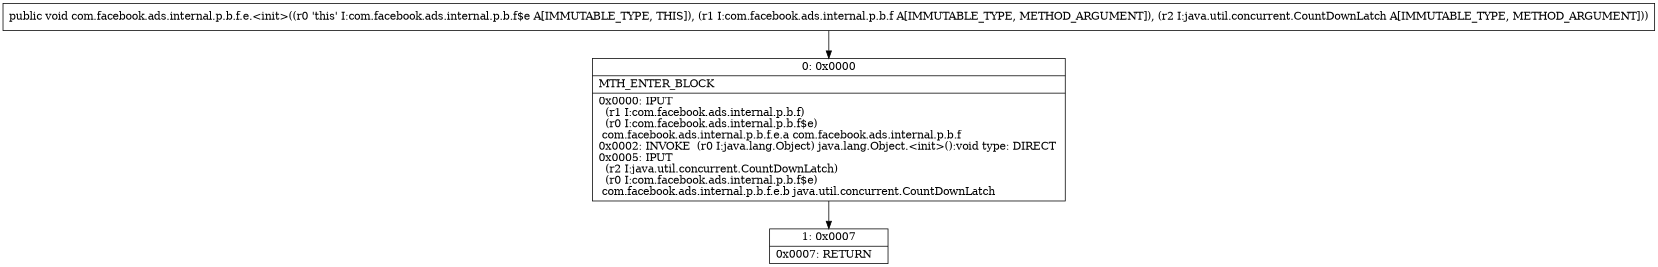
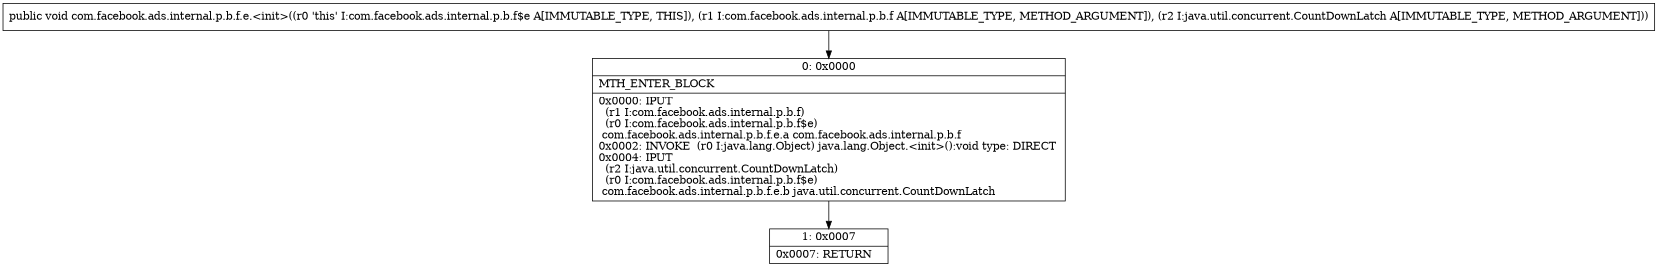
node "0: 0x0000": text "0x0005: IPUT" -> "0x0004: IPUT"
